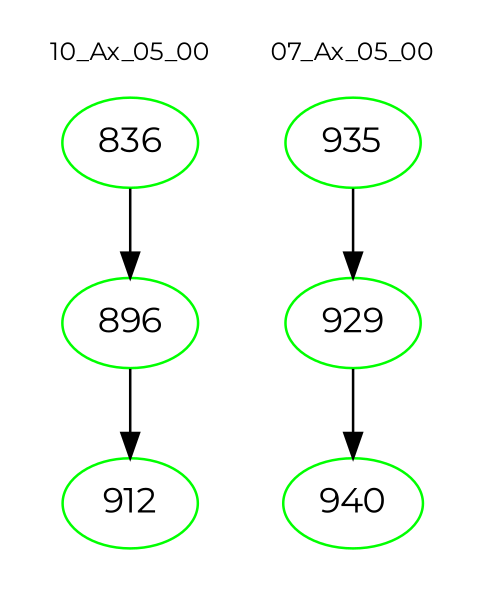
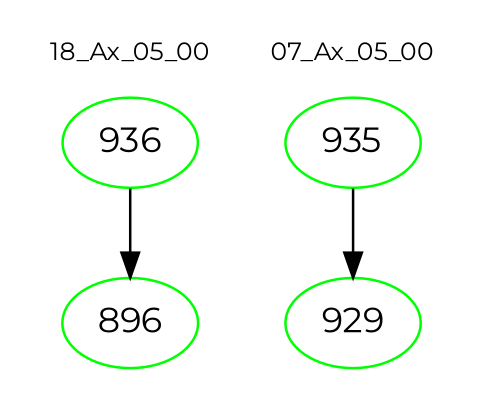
cluster "10_Ax_05_00": label "10_Ax_05_00" -> "18_Ax_05_00"
node "836": label "836" -> "936"
node "912": removed
node "940": removed
